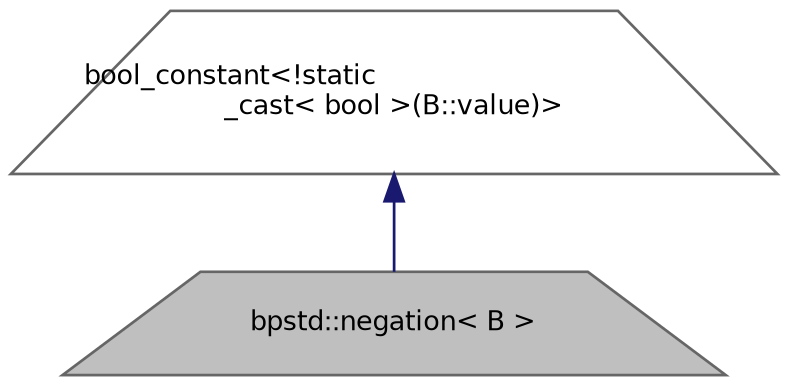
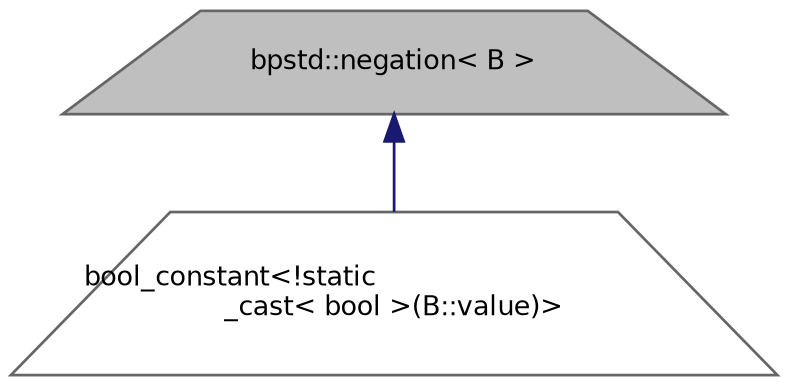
edge "bpstd::negation< B >" -> "bool_constant<!static _cast< bool >(B::value)>": reversed
